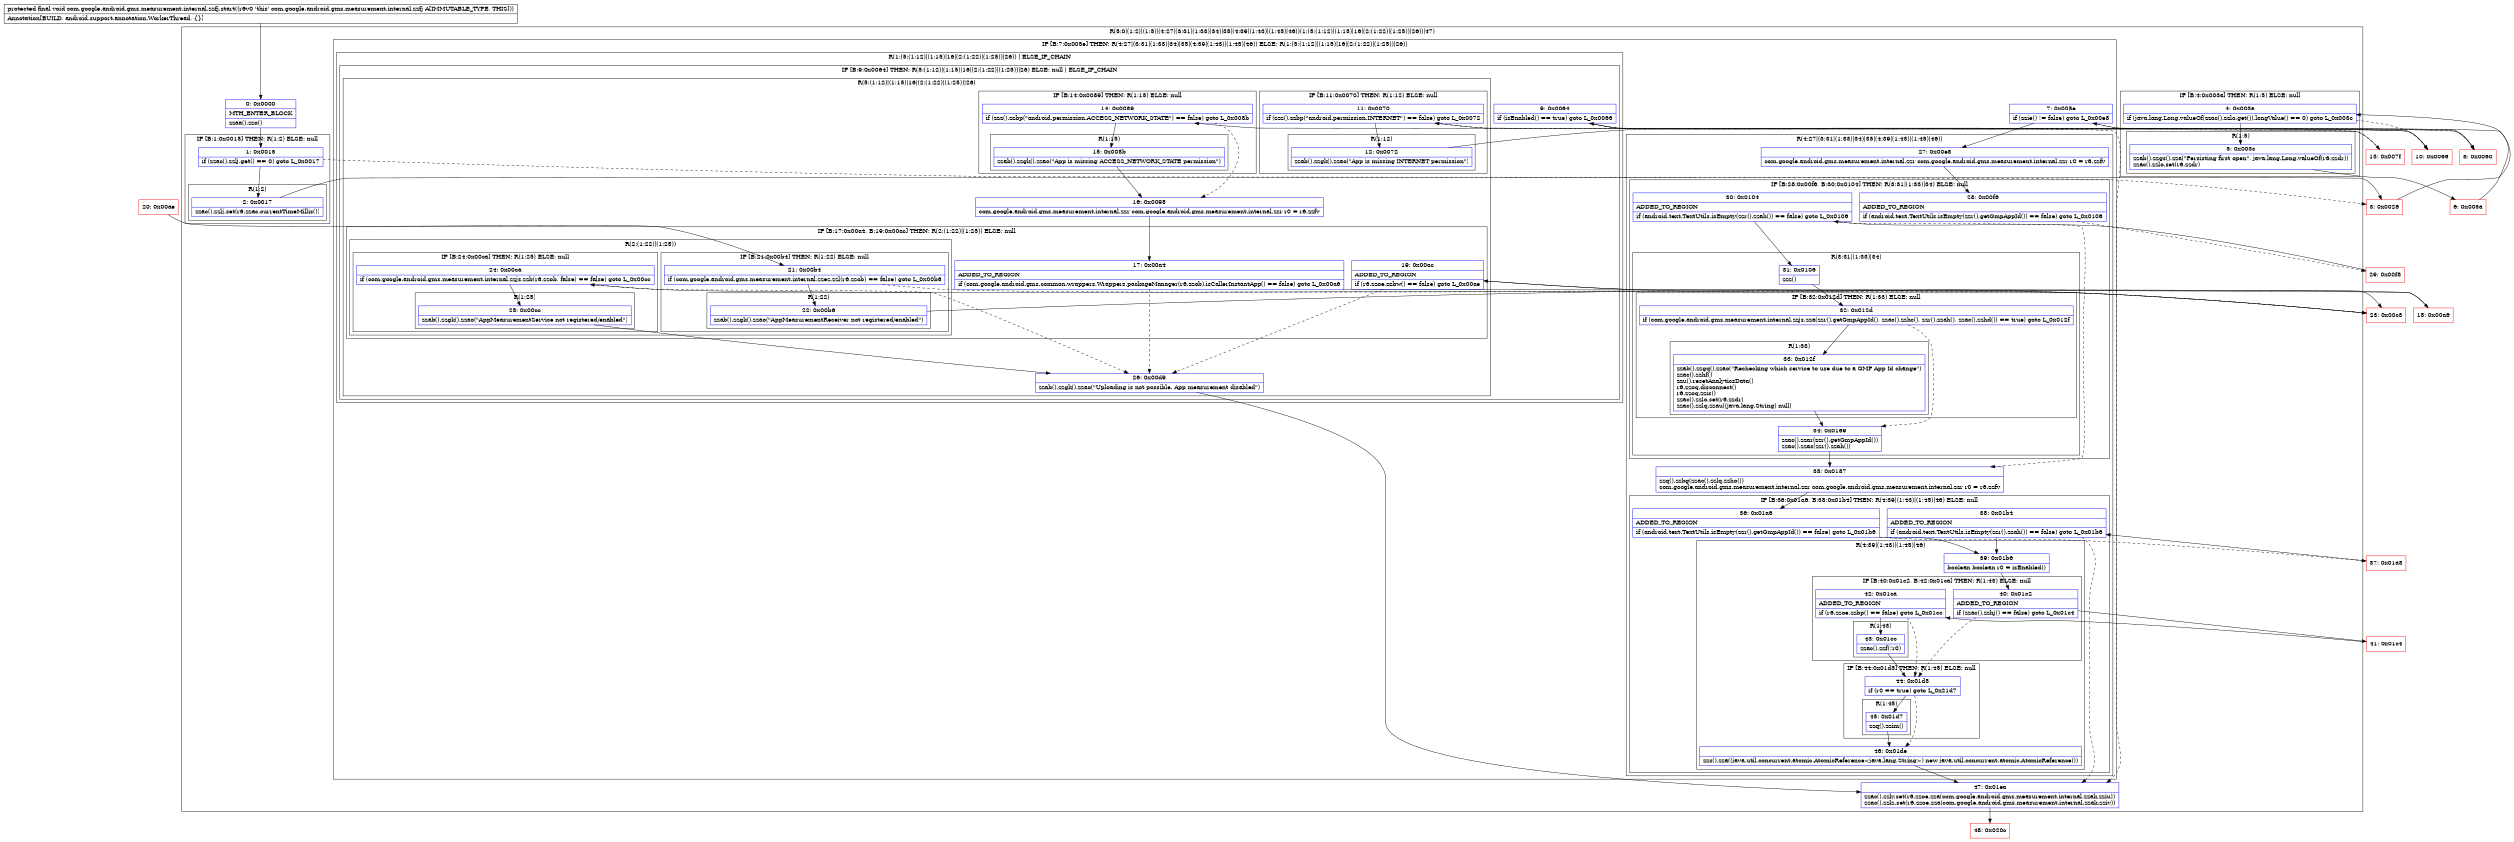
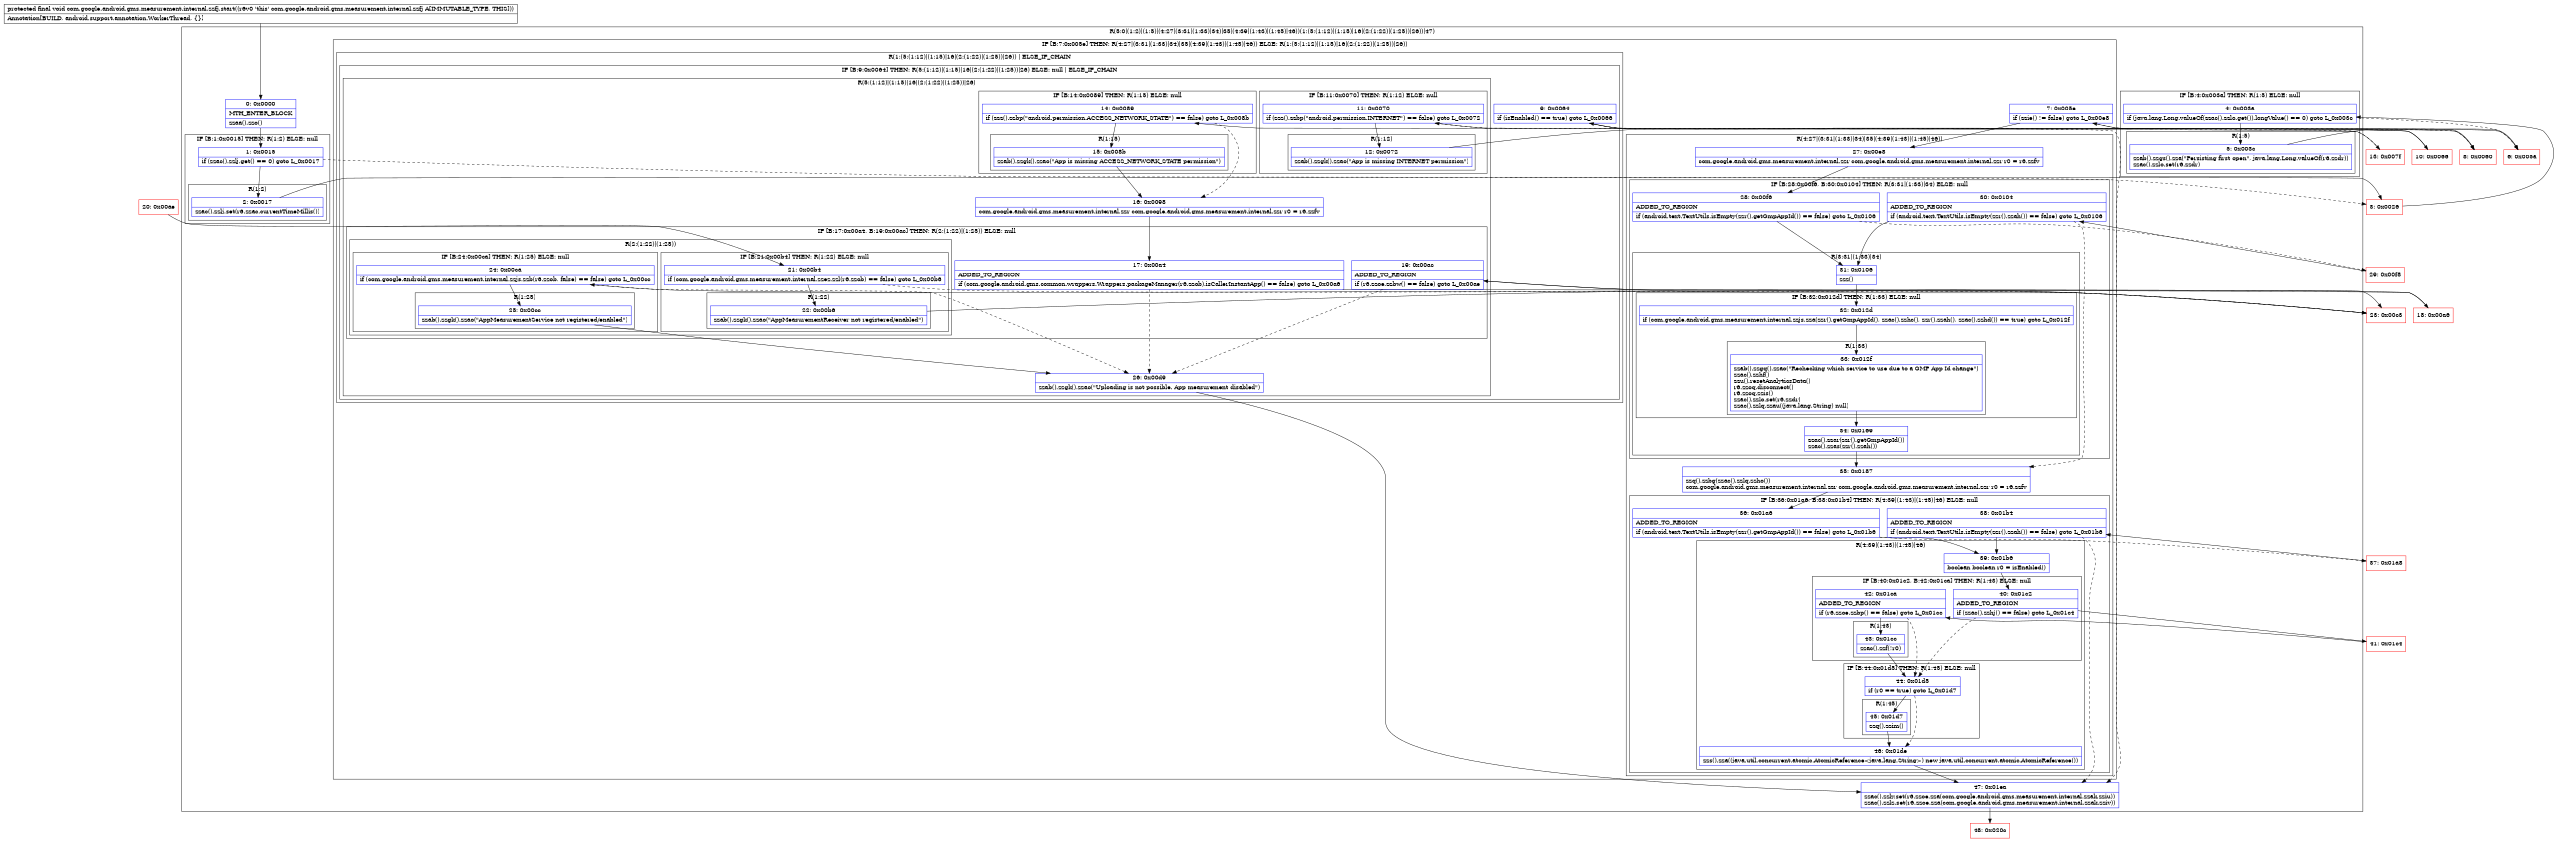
edge "4: 0x003a" -> "10: 0x0066": now "4: 0x003a" -> "6: 0x005a"
edge "28: 0x00f6" -> "31: 0x0106": added
edge "32: 0x012d" -> "34: 0x0169": removed
node "44: 0x01d5": text "if (r0 == true) goto L_0x21d7" -> "if (r0 == true) goto L_0x01d7"
